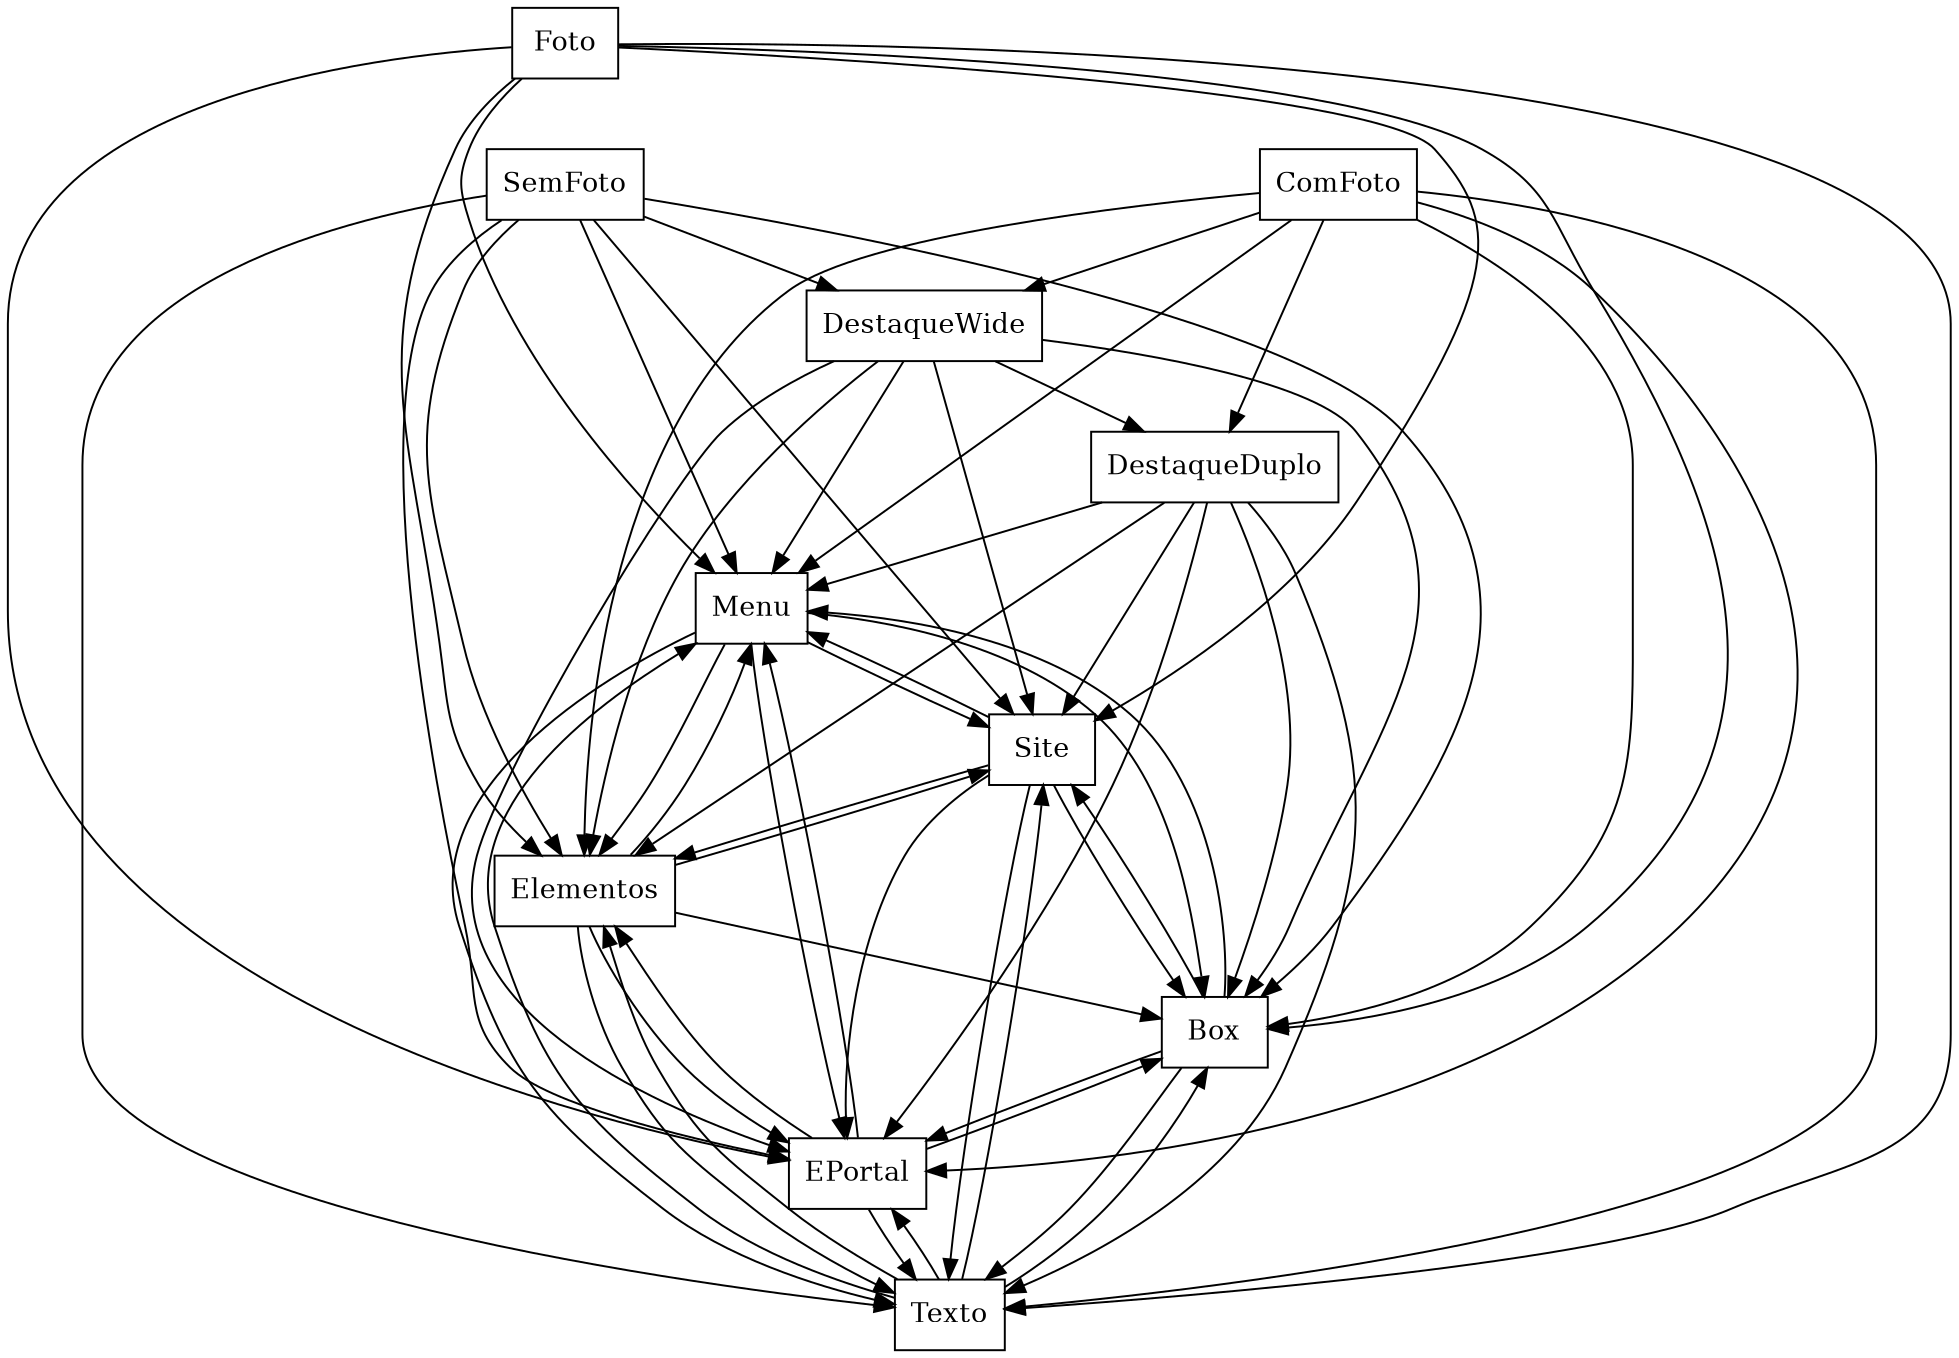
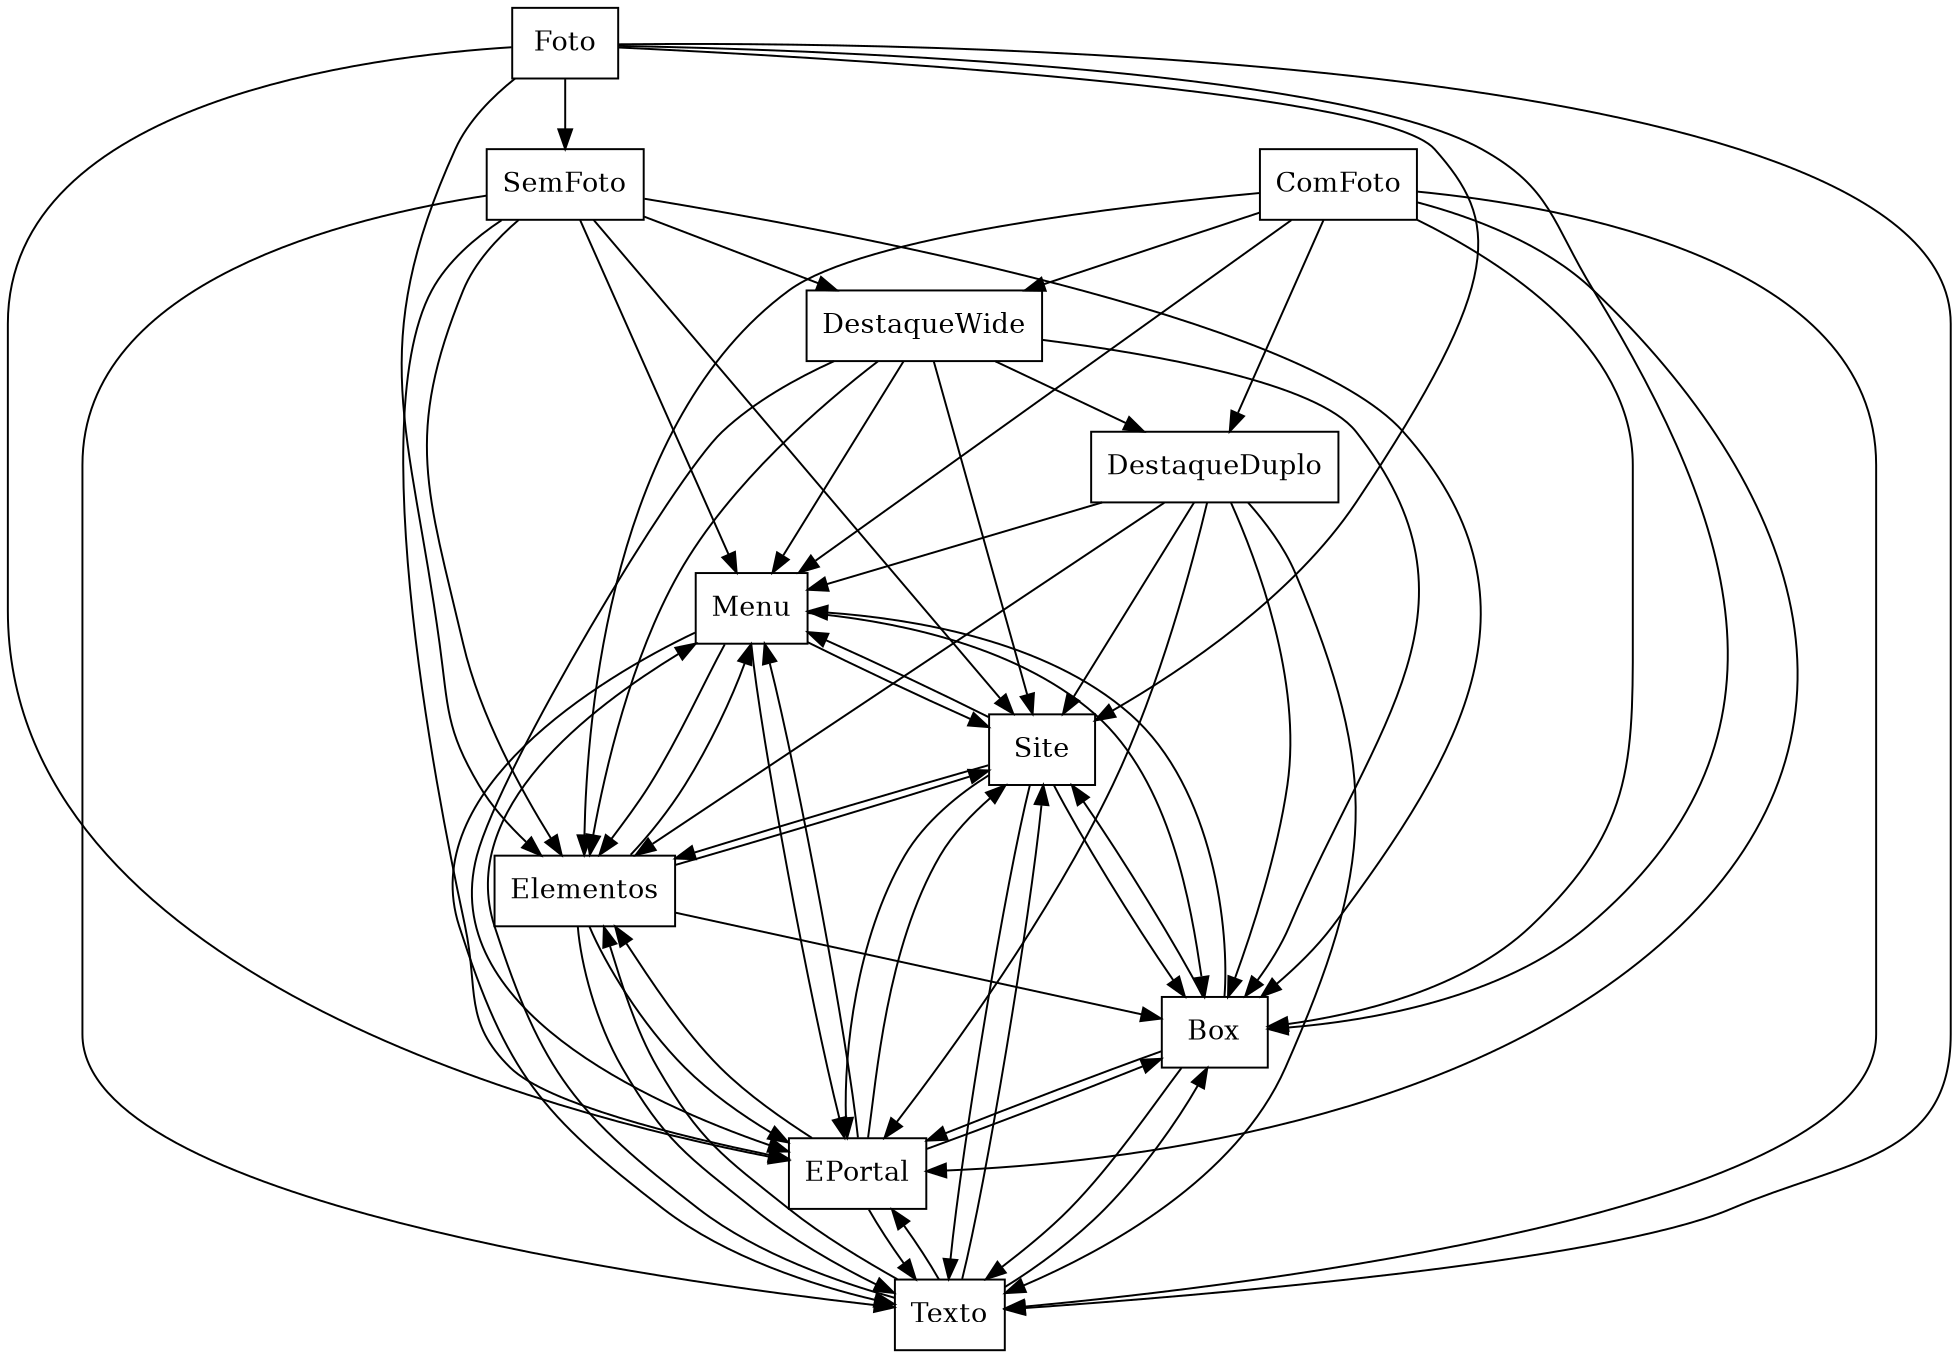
edge "Foto" -> "Menu": now "Foto" -> "SemFoto"
edge "EPortal" -> "Site": added
